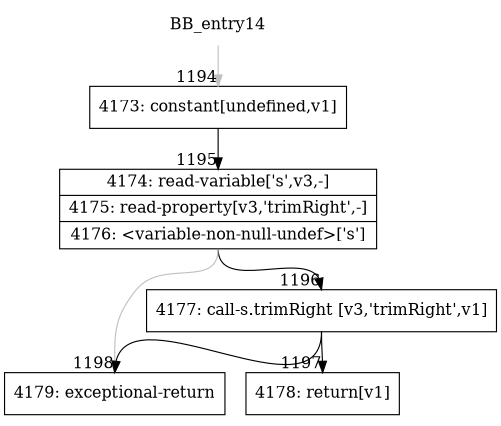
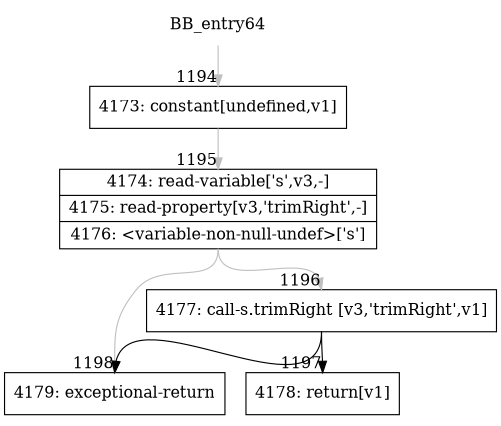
node "BB_entry14": label "BB_entry14" -> "BB_entry64"
edge "4173: constant[undefined,v1]" -> "4174: read-variable['s',v3,-]": color black -> gray
edge "4174: read-variable['s',v3,-]" -> "4177: call-s.trimRight [v3,'trimRight',v1]": color black -> gray
